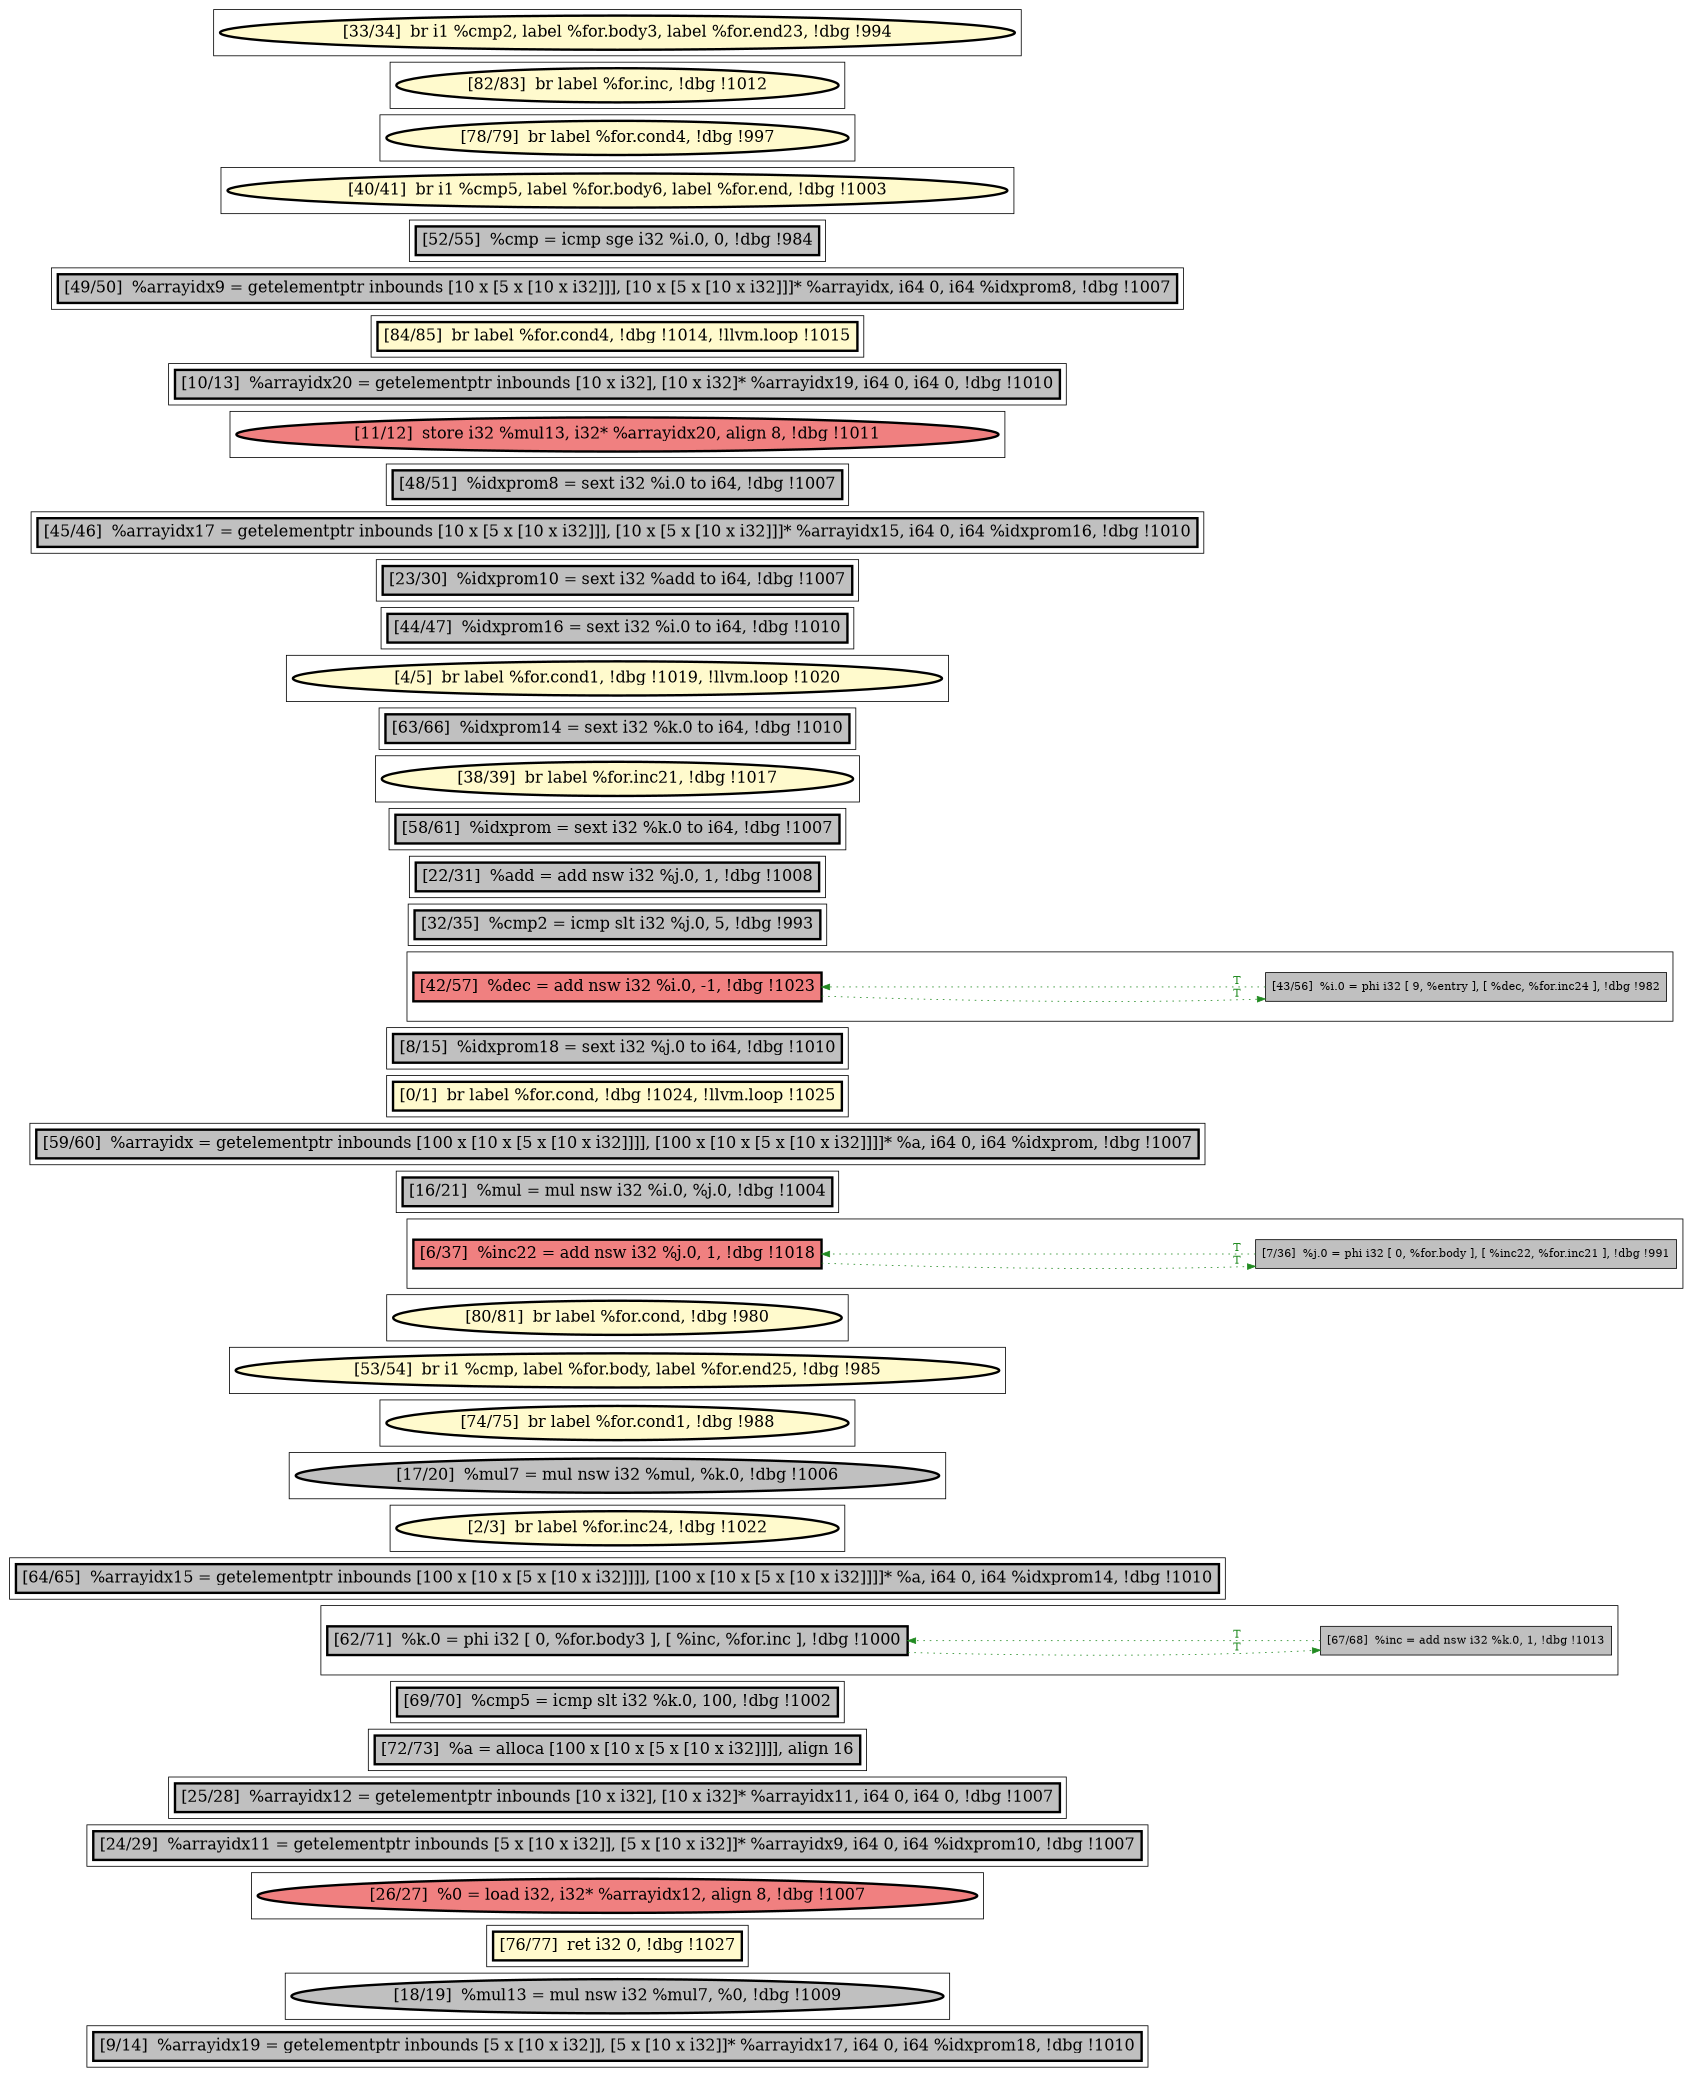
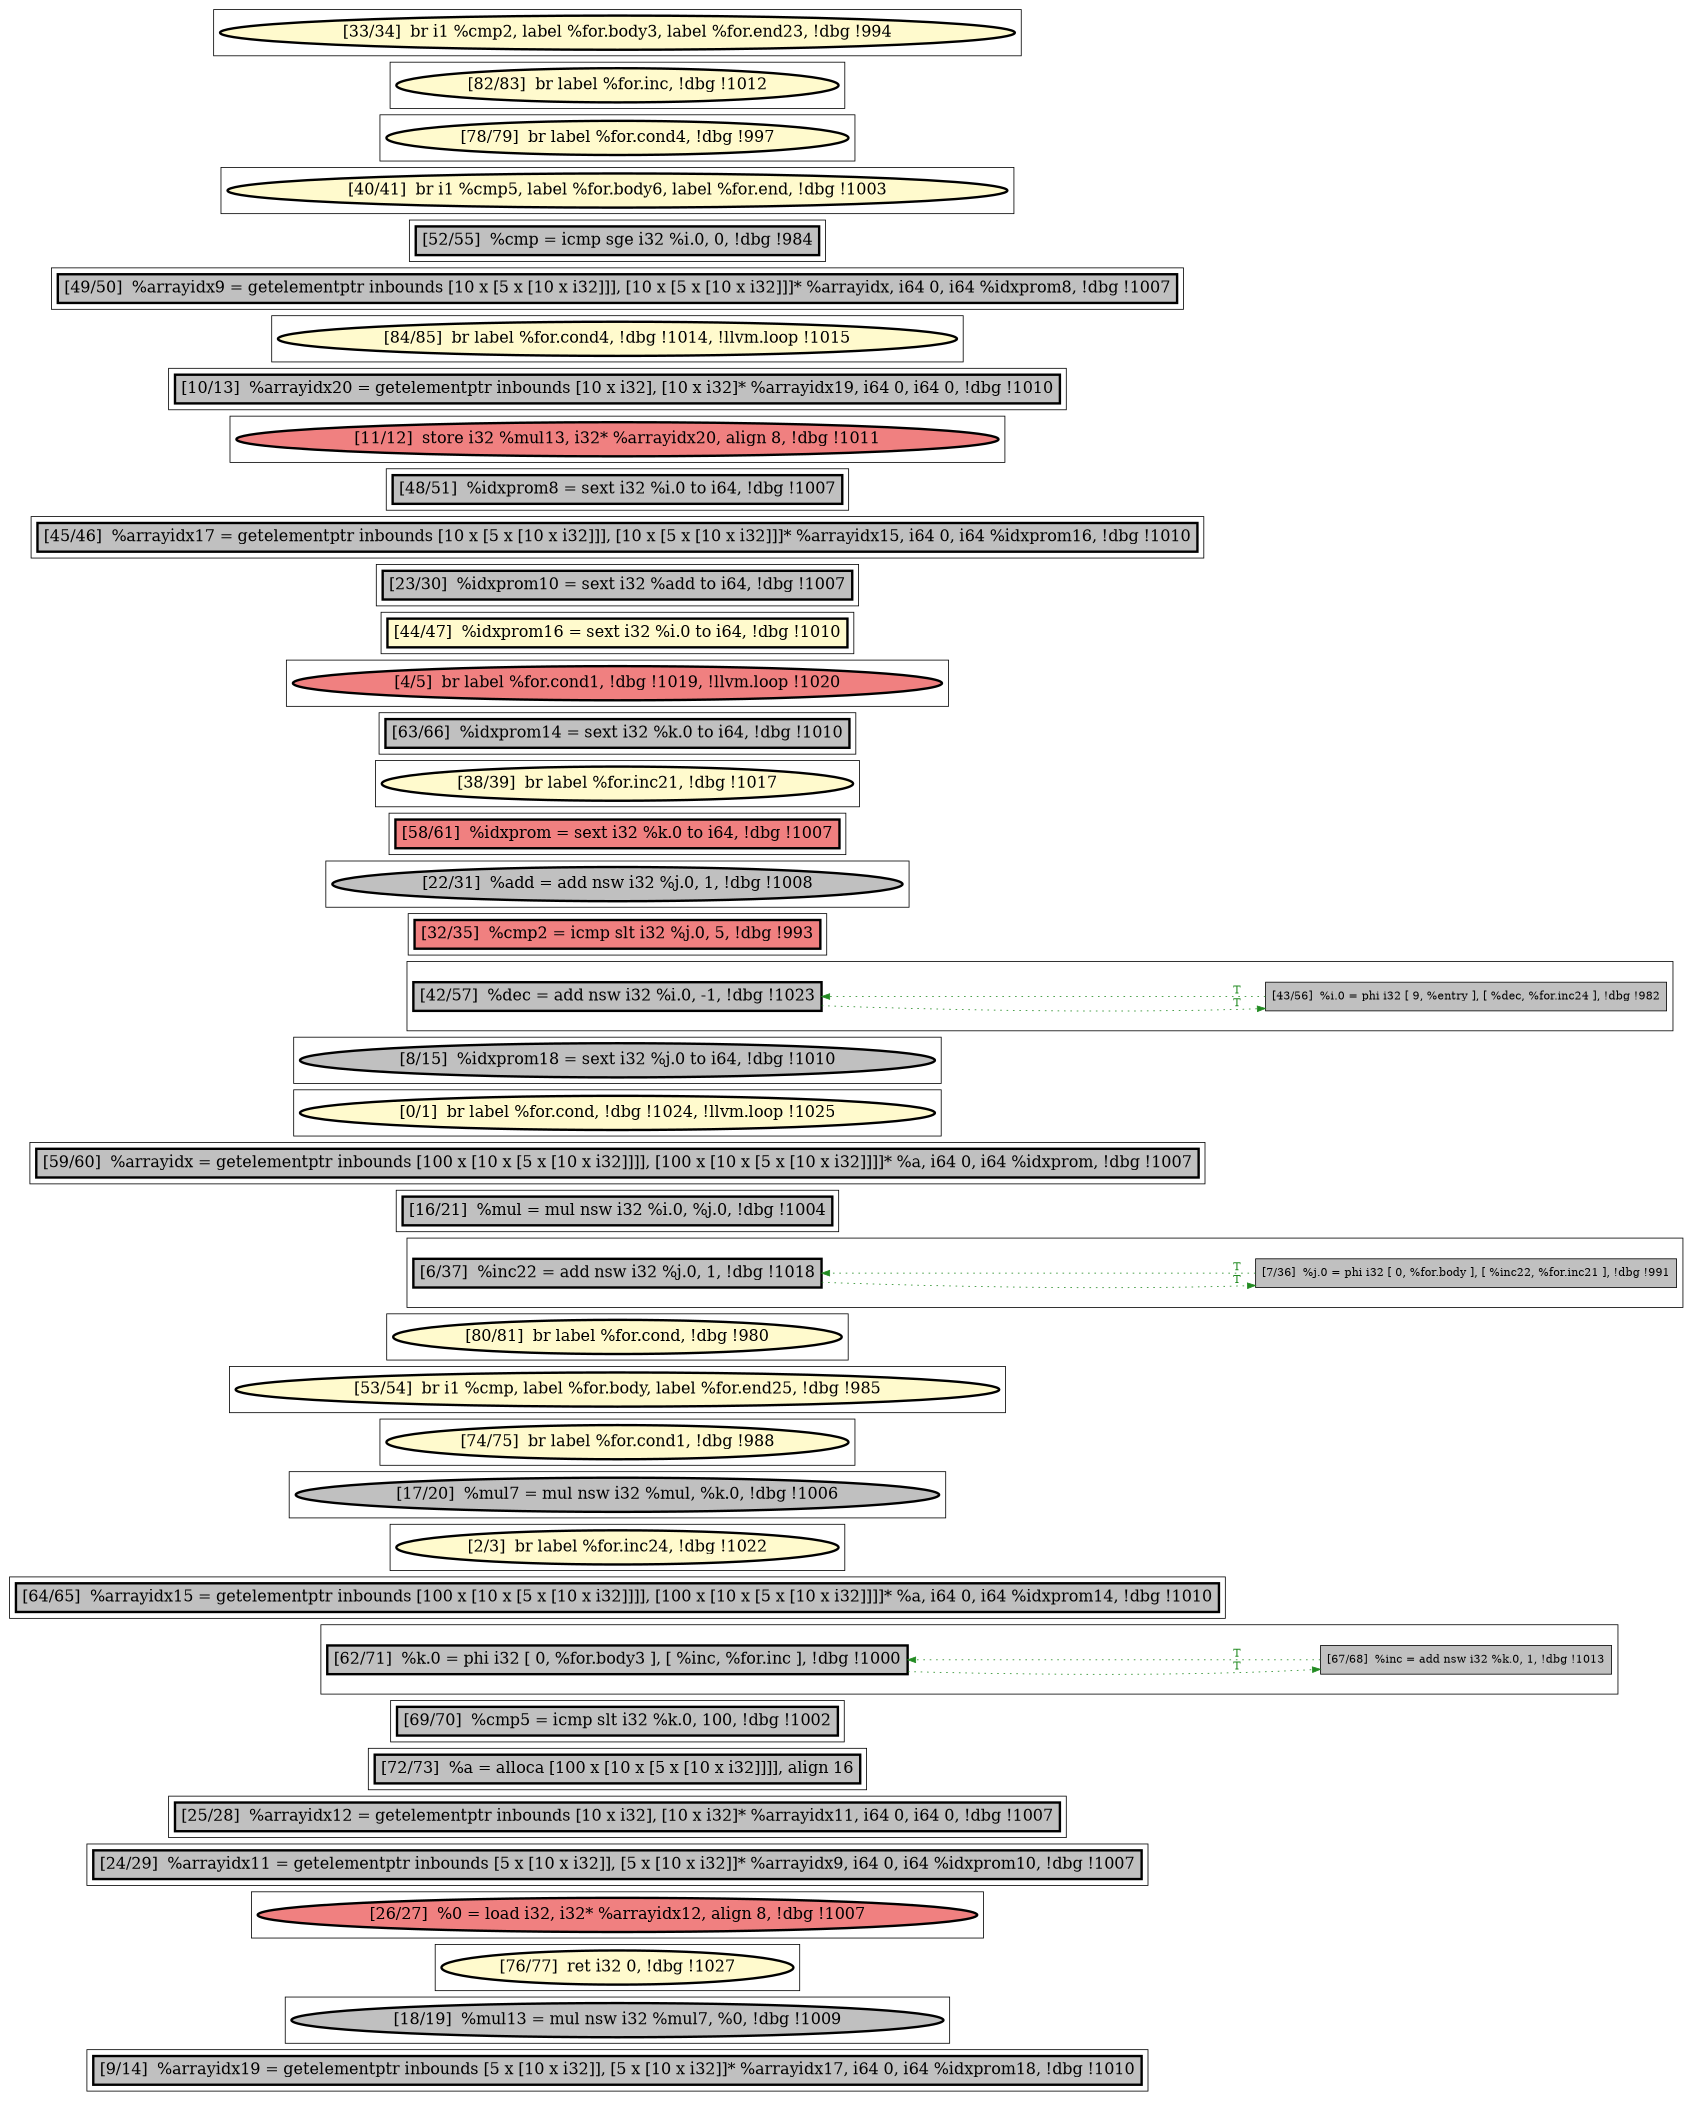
node "[84/85]  br label %for.cond4, !dbg !1014, !llvm.loop !1015": shape box -> ellipse
node "[44/47]  %idxprom16 = sext i32 %i.0 to i64, !dbg !1010": fillcolor grey -> lemonchiffon
node "[4/5]  br label %for.cond1, !dbg !1019, !llvm.loop !1020": fillcolor lemonchiffon -> lightcoral
node "[58/61]  %idxprom = sext i32 %k.0 to i64, !dbg !1007": fillcolor grey -> lightcoral
node "[22/31]  %add = add nsw i32 %j.0, 1, !dbg !1008": shape box -> ellipse
node "[32/35]  %cmp2 = icmp slt i32 %j.0, 5, !dbg !993": fillcolor grey -> lightcoral
node "[42/57]  %dec = add nsw i32 %i.0, -1, !dbg !1023": fillcolor lightcoral -> grey
node "[8/15]  %idxprom18 = sext i32 %j.0 to i64, !dbg !1010": shape box -> ellipse
node "[0/1]  br label %for.cond, !dbg !1024, !llvm.loop !1025": shape box -> ellipse
node "[6/37]  %inc22 = add nsw i32 %j.0, 1, !dbg !1018": fillcolor lightcoral -> grey
node "[76/77]  ret i32 0, !dbg !1027": shape box -> ellipse
